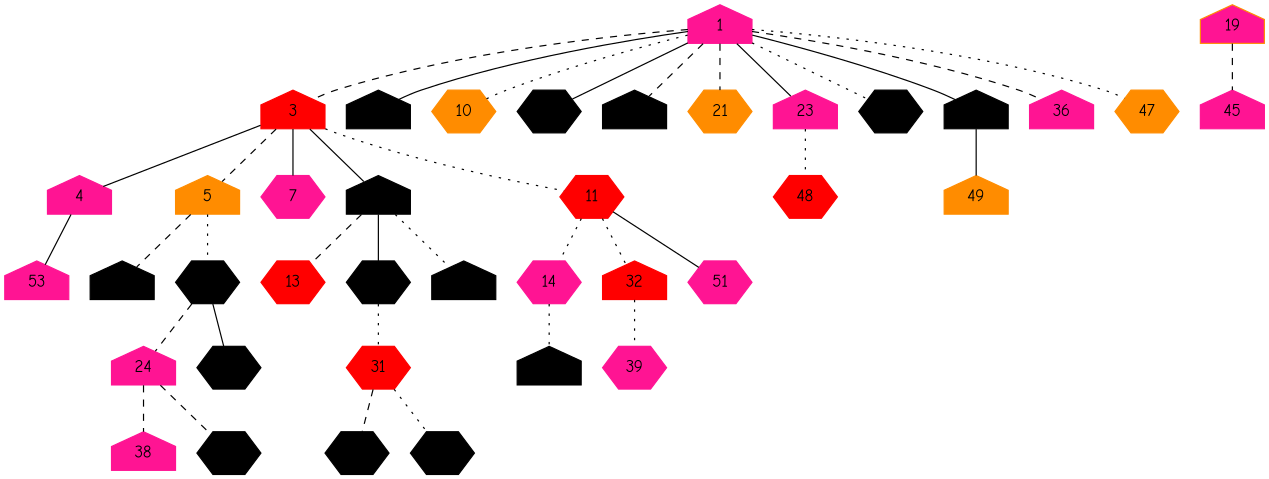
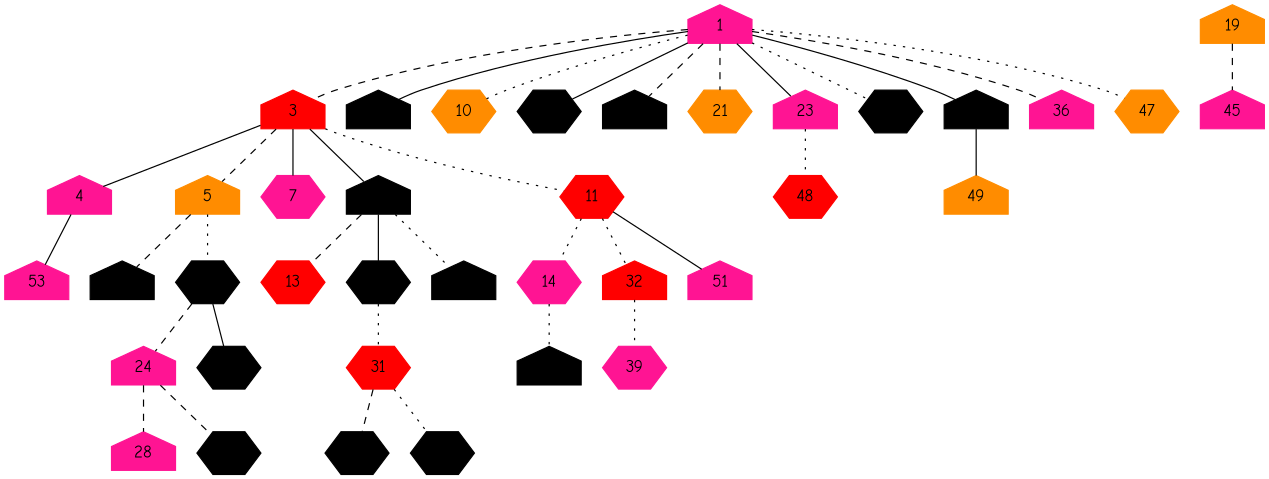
node "19": fillcolor deeppink -> darkorange
node "51": shape hexagon -> house
node "38": label "38" -> "28"
